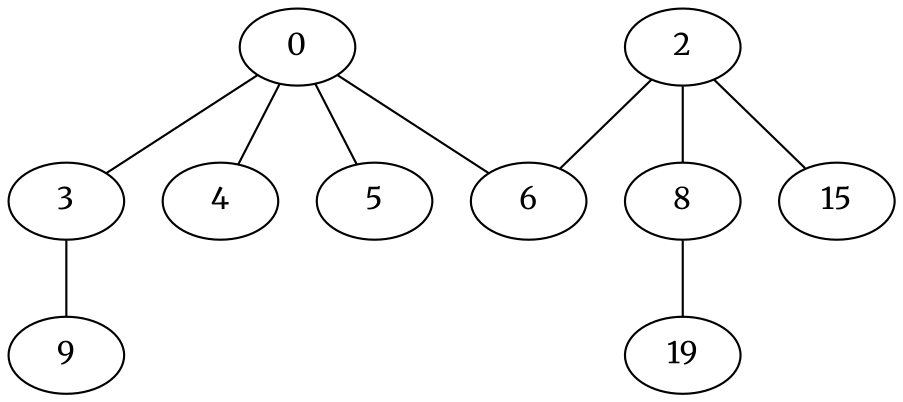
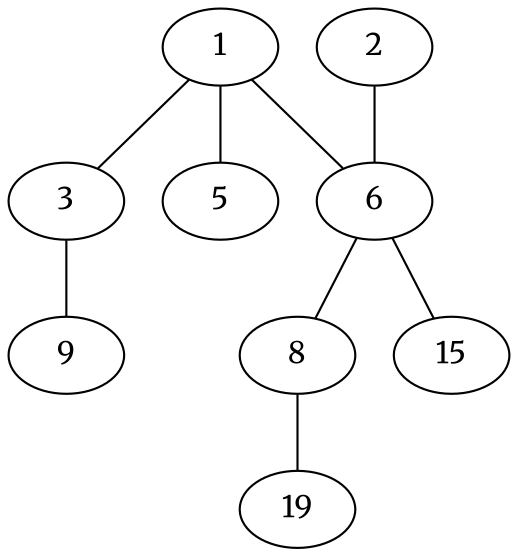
node "0": label "0" -> "1"
edge "2" -- "8": now "6" -- "8"
edge "2" -- "15": now "6" -- "15"
node "4": removed
